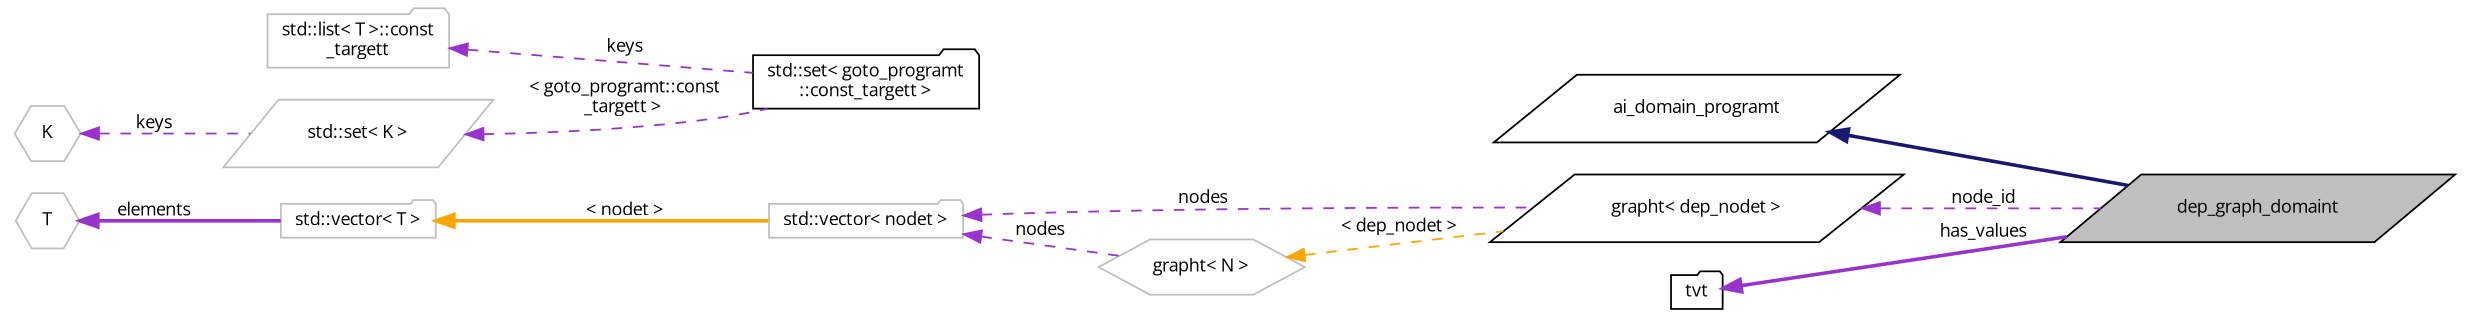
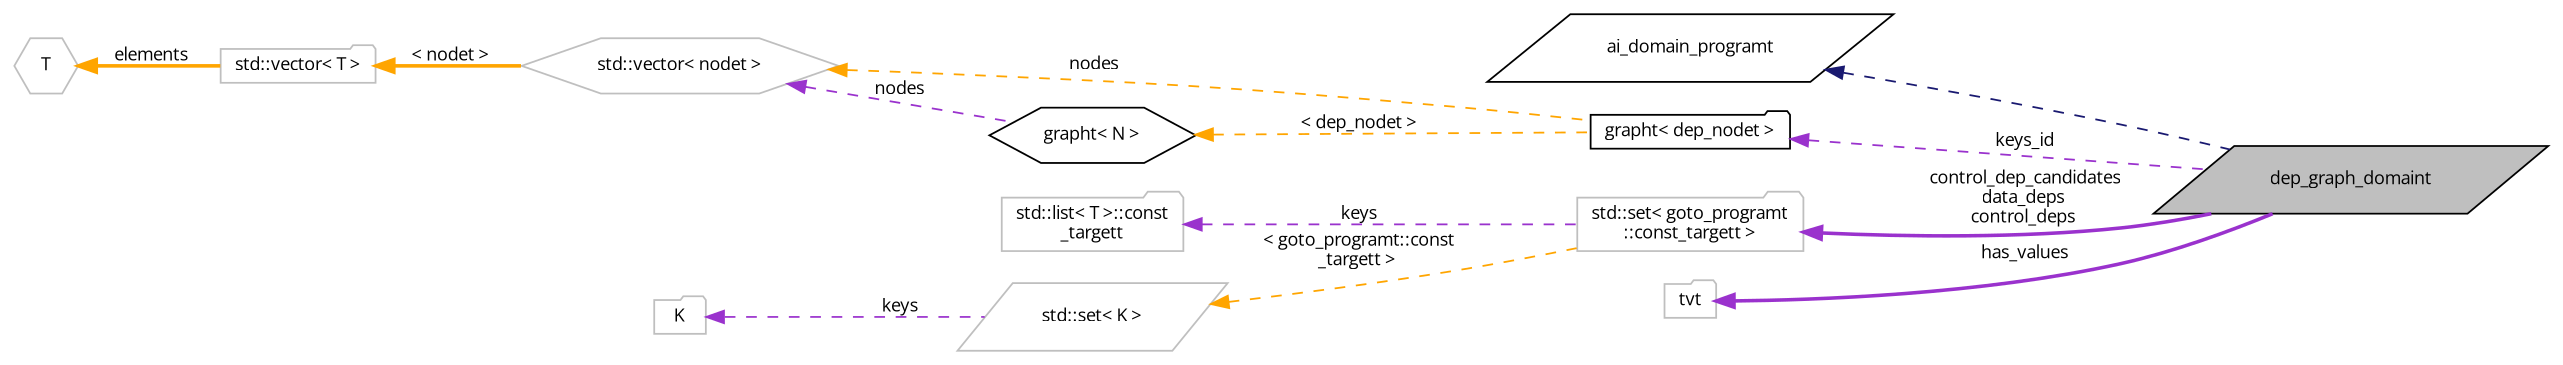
node "std::set< goto_programt ::const_targett >": color black -> grey75
edge "std::set< goto_programt ::const_targett >" -> "std::set< K >": color darkorchid3 -> orange
node "K": shape hexagon -> folder
edge "dep_graph_domaint" -> "ai_domain_programt": style bold -> dashed
edge "dep_graph_domaint" -> "grapht< dep_nodet >": label " node_id" -> " keys_id"
node "grapht< dep_nodet >": shape parallelogram -> folder
edge "grapht< dep_nodet >" -> "std::vector< nodet >": color darkorchid3 -> orange
edge "std::vector< T >" -> "T": color darkorchid3 -> orange
node "std::vector< nodet >": shape folder -> hexagon
edge "dep_graph_domaint" -> "std::set< goto_programt ::const_targett >": added, label "control_dep_candidates data_deps control_deps"
node "grapht< N >": color grey75 -> black
node "tvt": color black -> grey75
